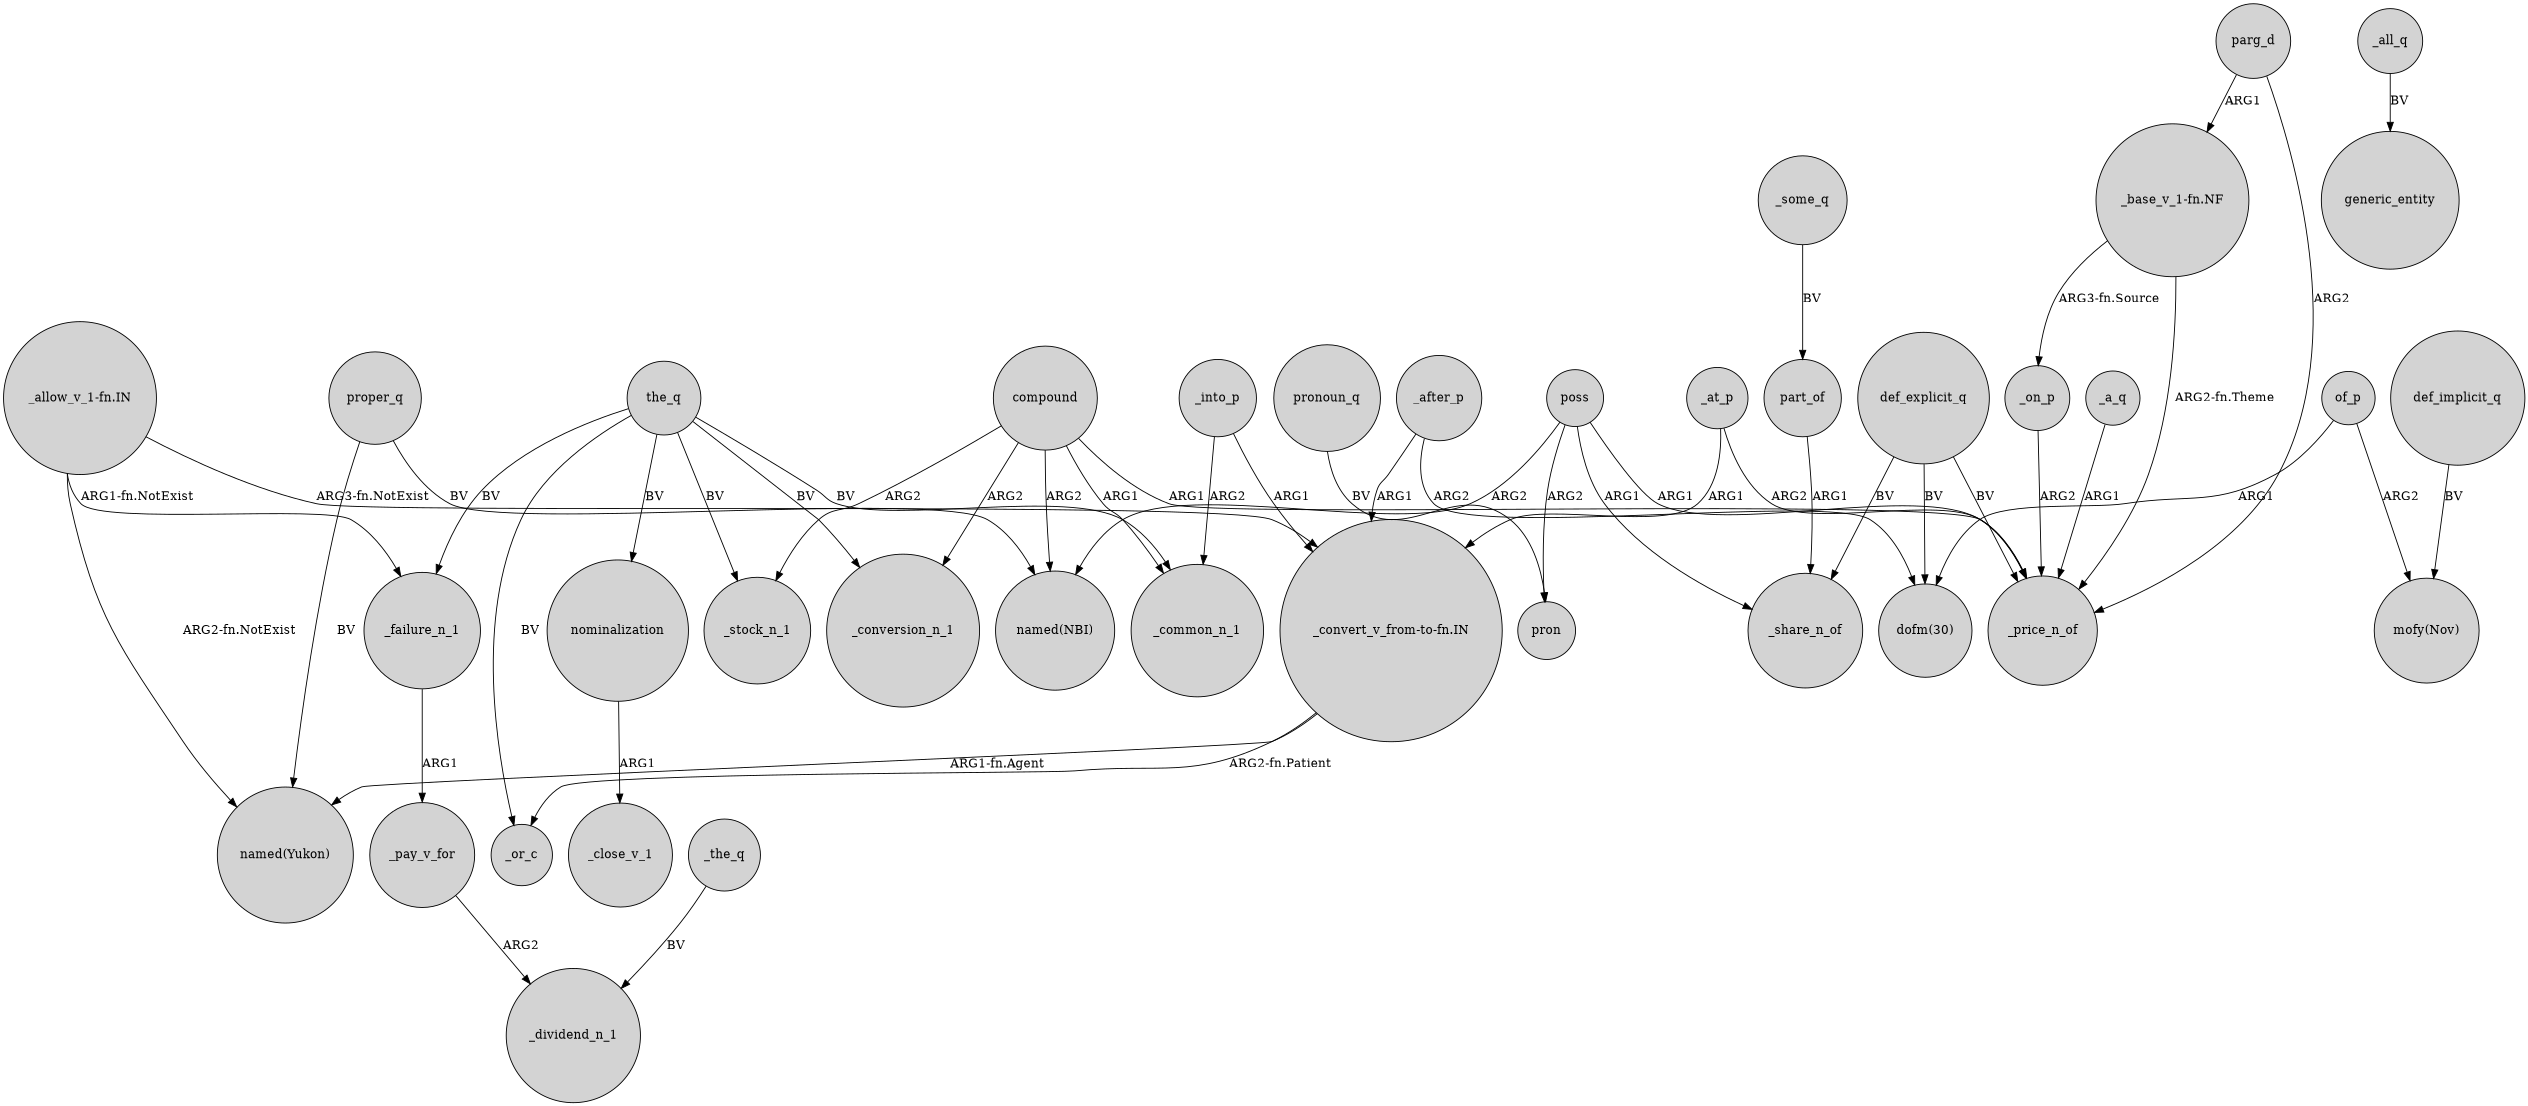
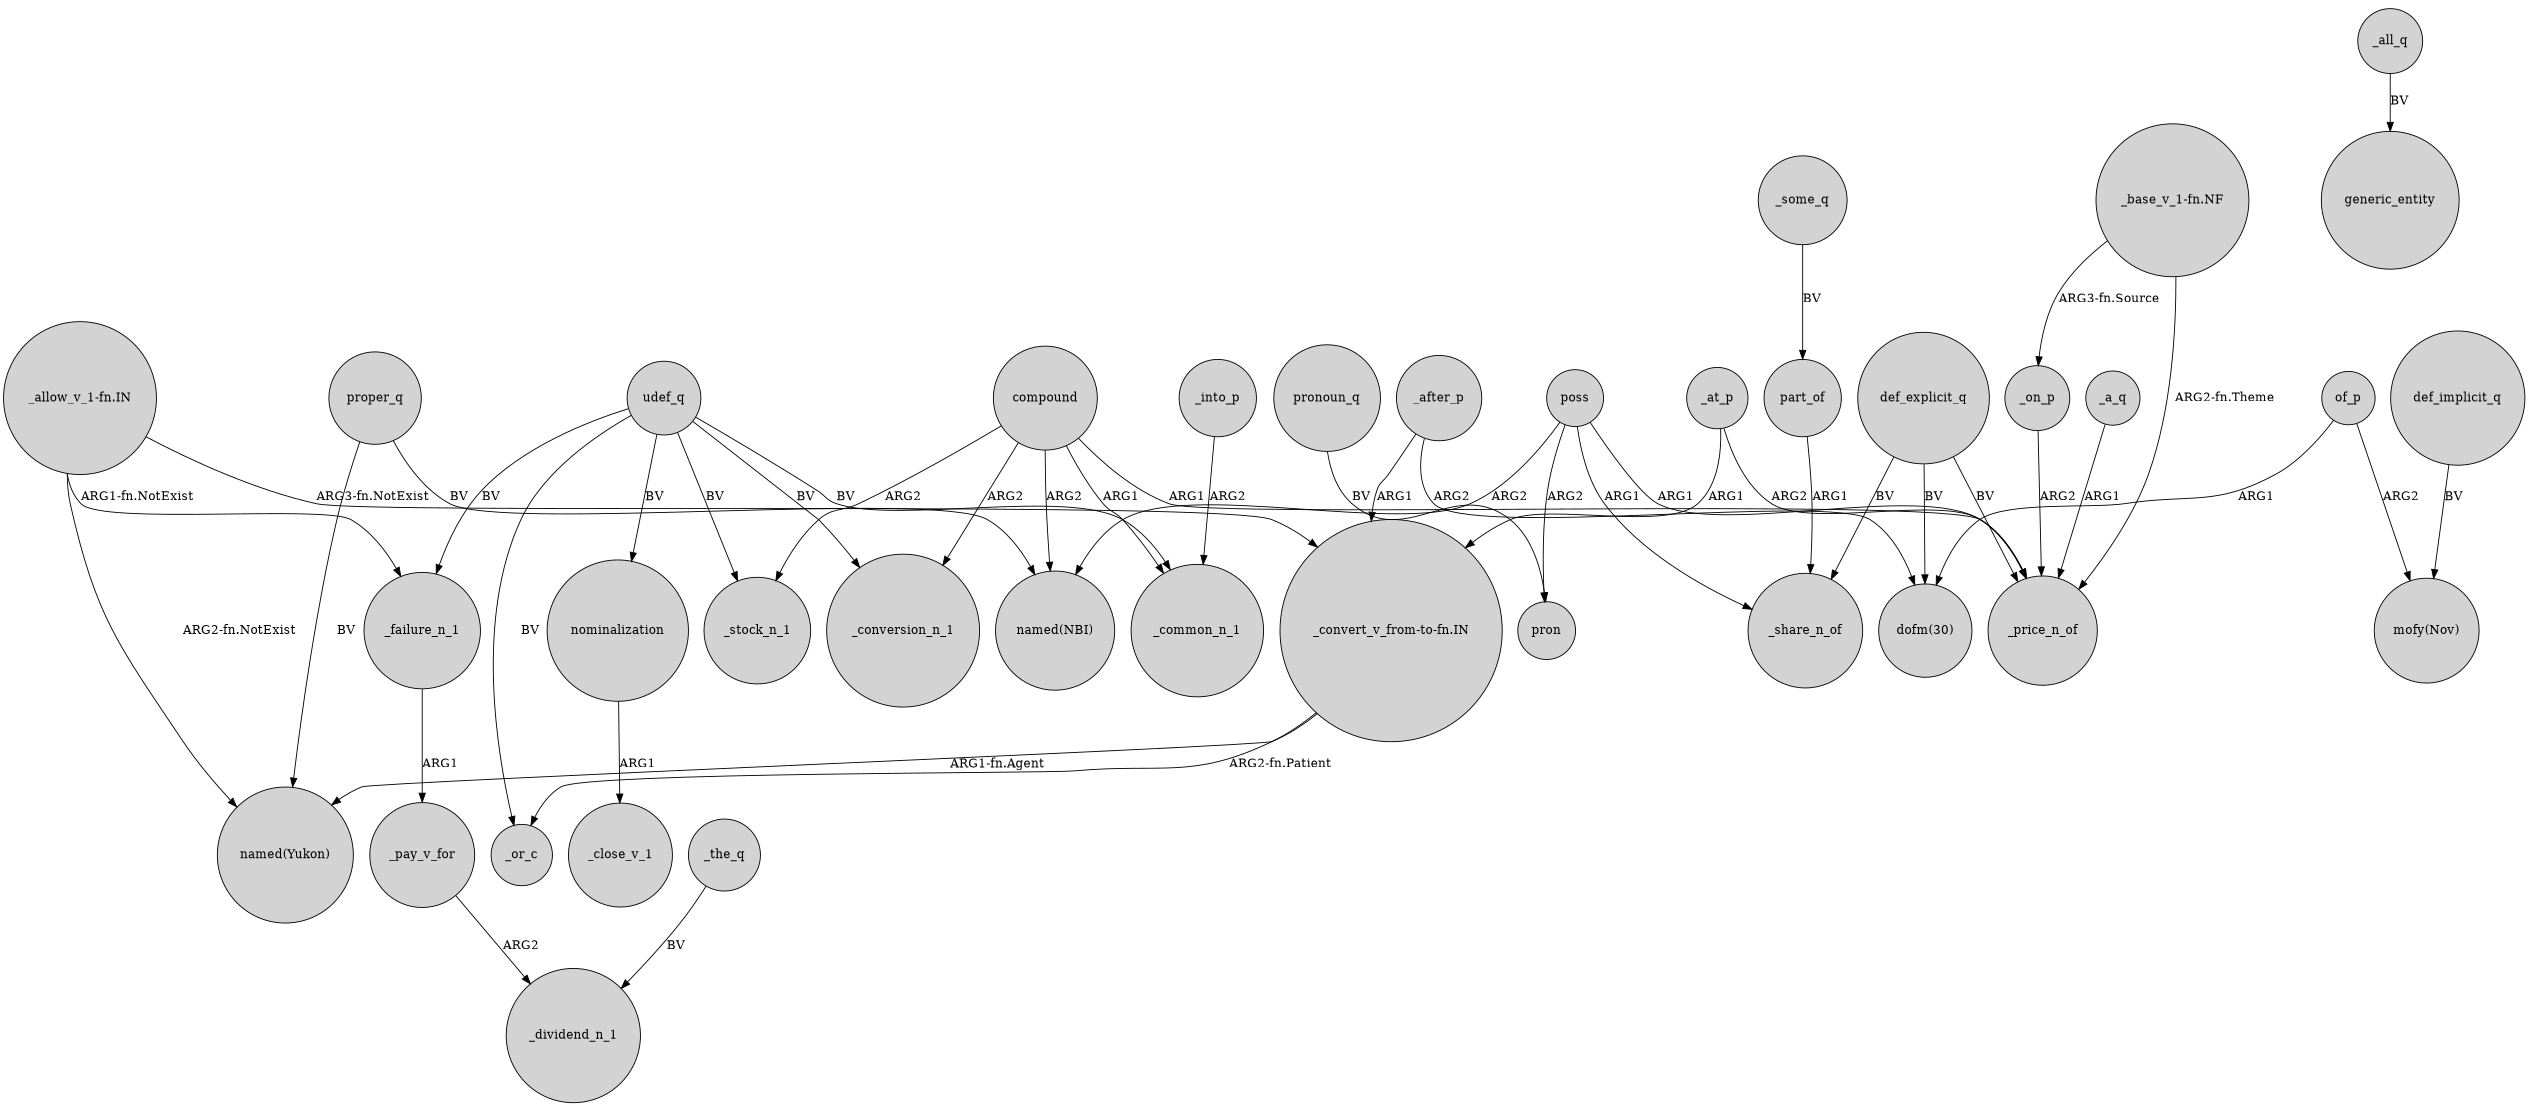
node "parg_d": removed
node "the_q": label "the_q" -> "udef_q"
edge "_into_p" -> "_convert_v_from-to-fn.IN": removed, label "ARG1"
